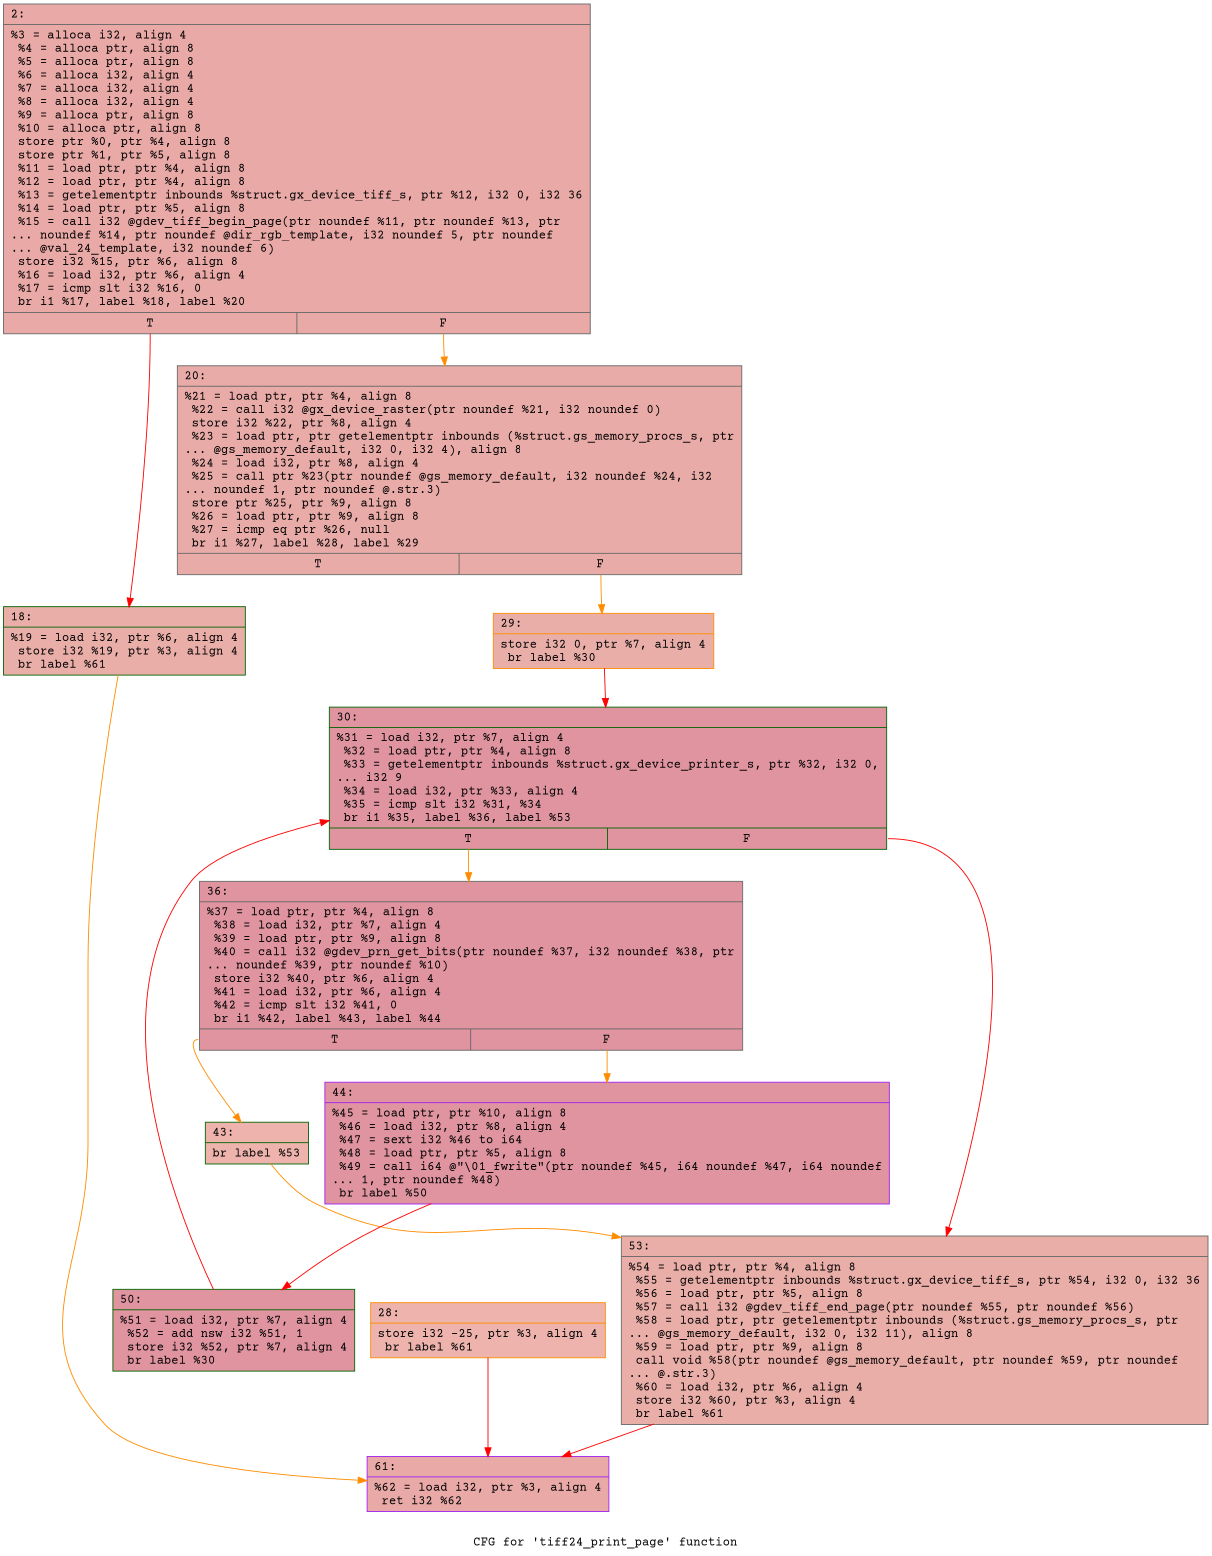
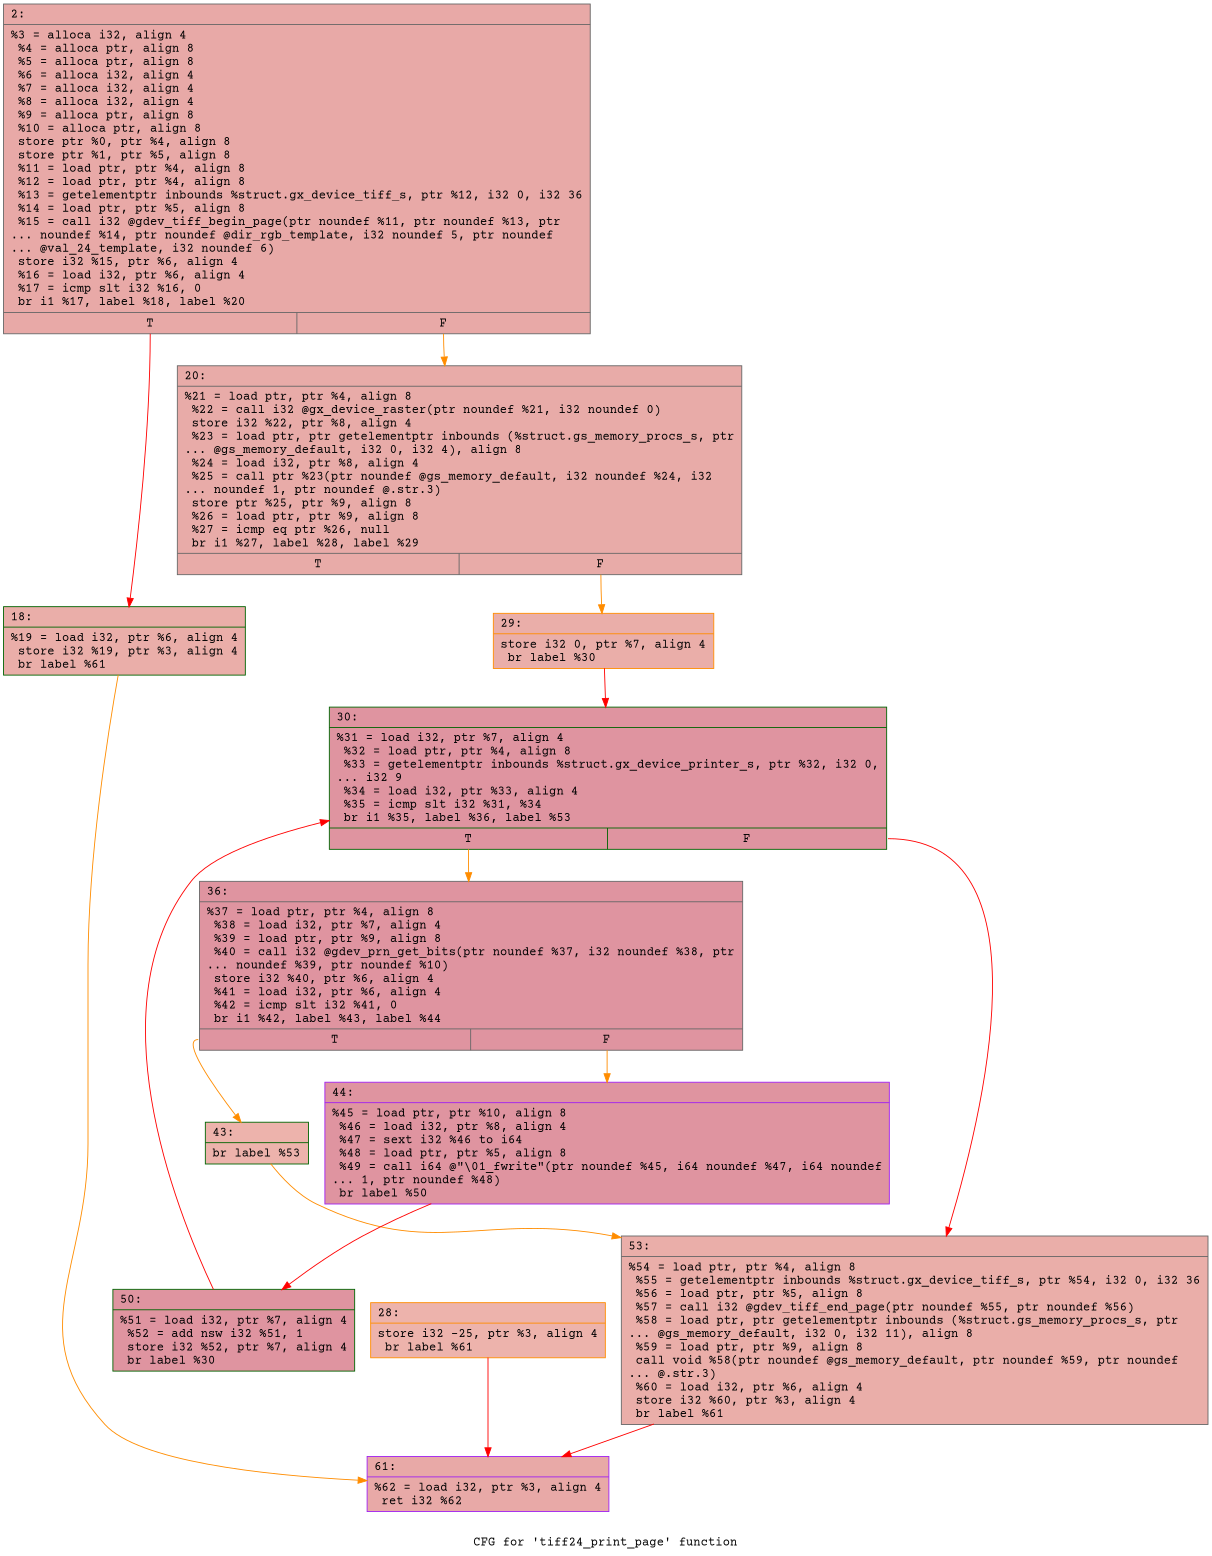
node "2:": text "store i32 %15, ptr %6, align 8" -> "store i32 %15, ptr %6, align 4"
